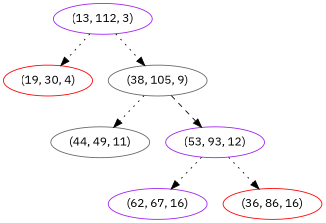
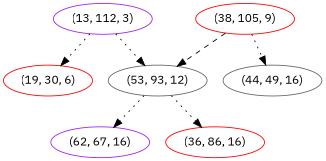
edge "(13, 112, 3)" -> "(38, 105, 9)": now "(13, 112, 3)" -> "(53, 93, 12)"
node "(19, 30, 4)": label "(19, 30, 4)" -> "(19, 30, 6)"
node "(38, 105, 9)": color gray40 -> red
node "(44, 49, 11)": label "(44, 49, 11)" -> "(44, 49, 16)"
node "(53, 93, 12)": color purple -> gray40
